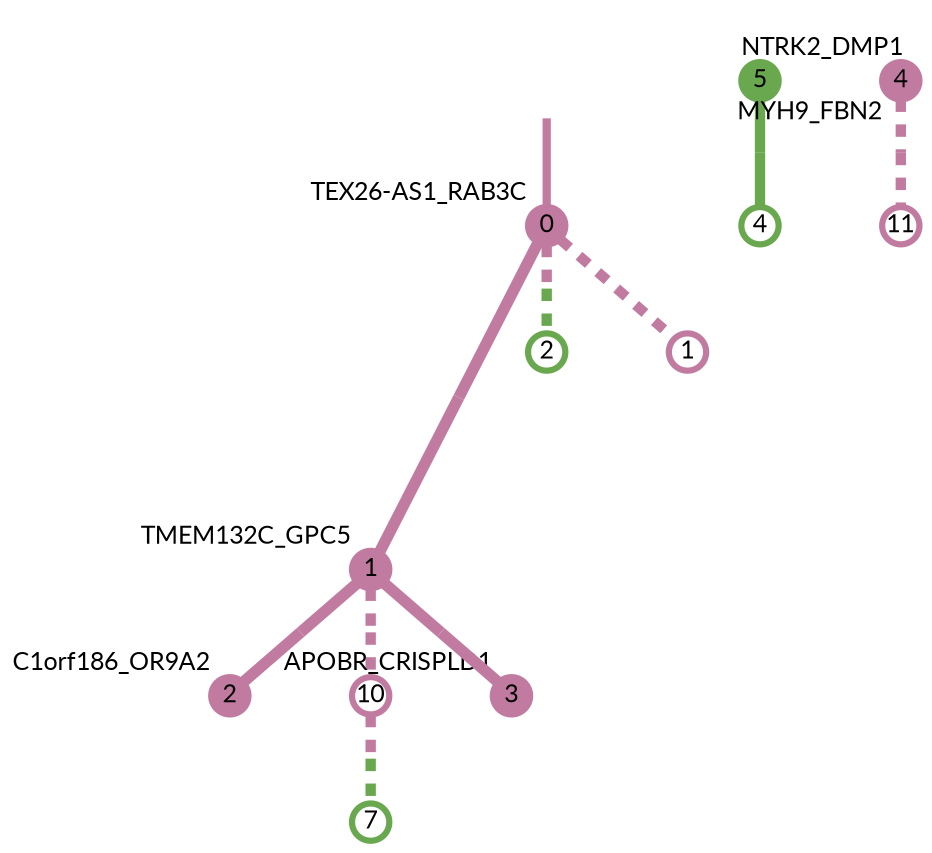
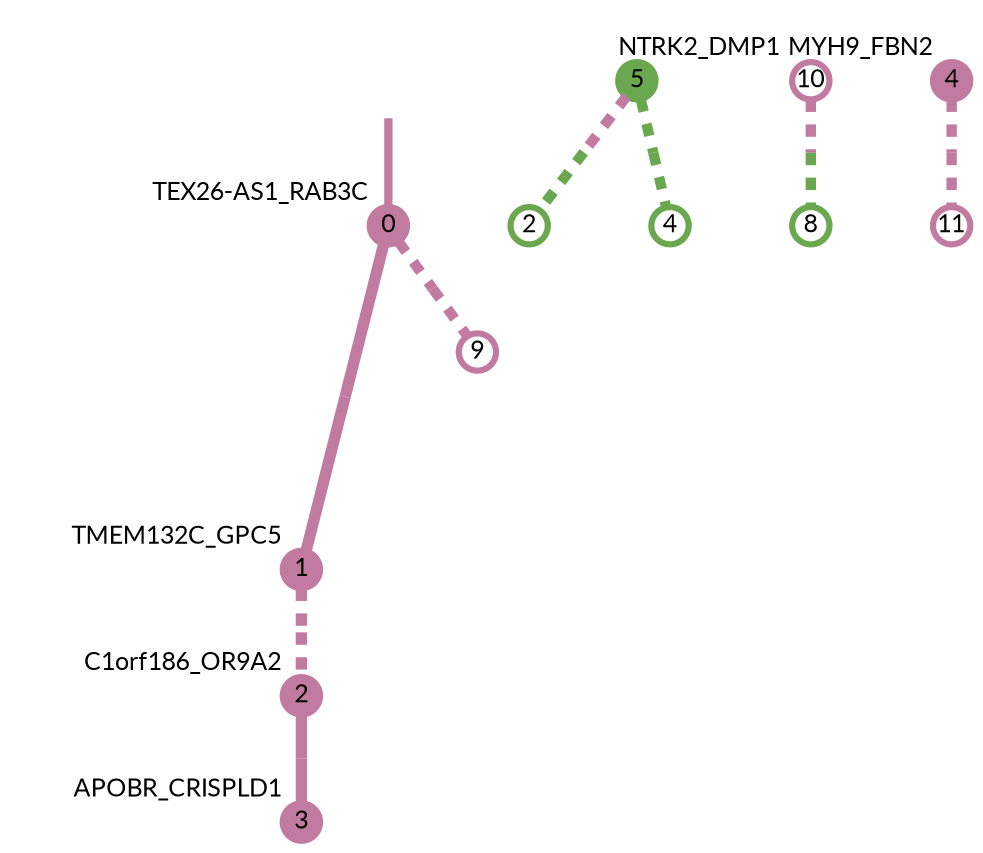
edge "5 NTRK2_DMP1" -> "4": style solid -> dashed
edge "0 TEX26-AS1_RAB3C" -> "2": now "5 NTRK2_DMP1" -> "2"
node "1": label "1" -> "9"
edge "1 TMEM132C_GPC5" -> "2 C1orf186_OR9A2": style solid -> dashed
edge "1 TMEM132C_GPC5" -> "10": removed
edge "1 TMEM132C_GPC5" -> "3 APOBR_CRISPLD1": now "2 C1orf186_OR9A2" -> "3 APOBR_CRISPLD1"
node "7": label "7" -> "8"
